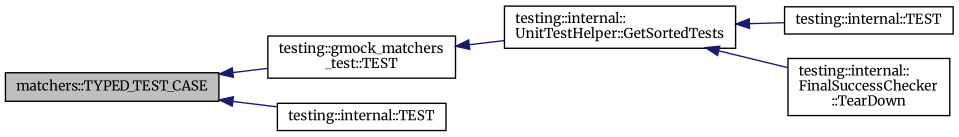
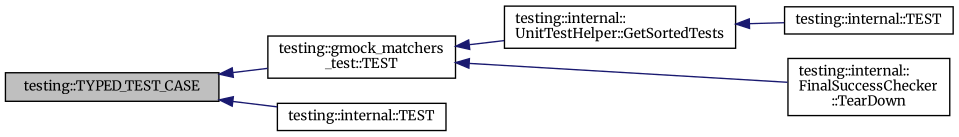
edge "testing::internal:: FinalSuccessChecker ::TearDown" -> "testing::internal:: UnitTestHelper::GetSortedTests": now "testing::internal:: FinalSuccessChecker ::TearDown" -> "testing::gmock_matchers _test::TEST"
node "matchers::TYPED_TEST_CASE": label "matchers::TYPED_TEST_CASE" -> "testing::TYPED_TEST_CASE"
